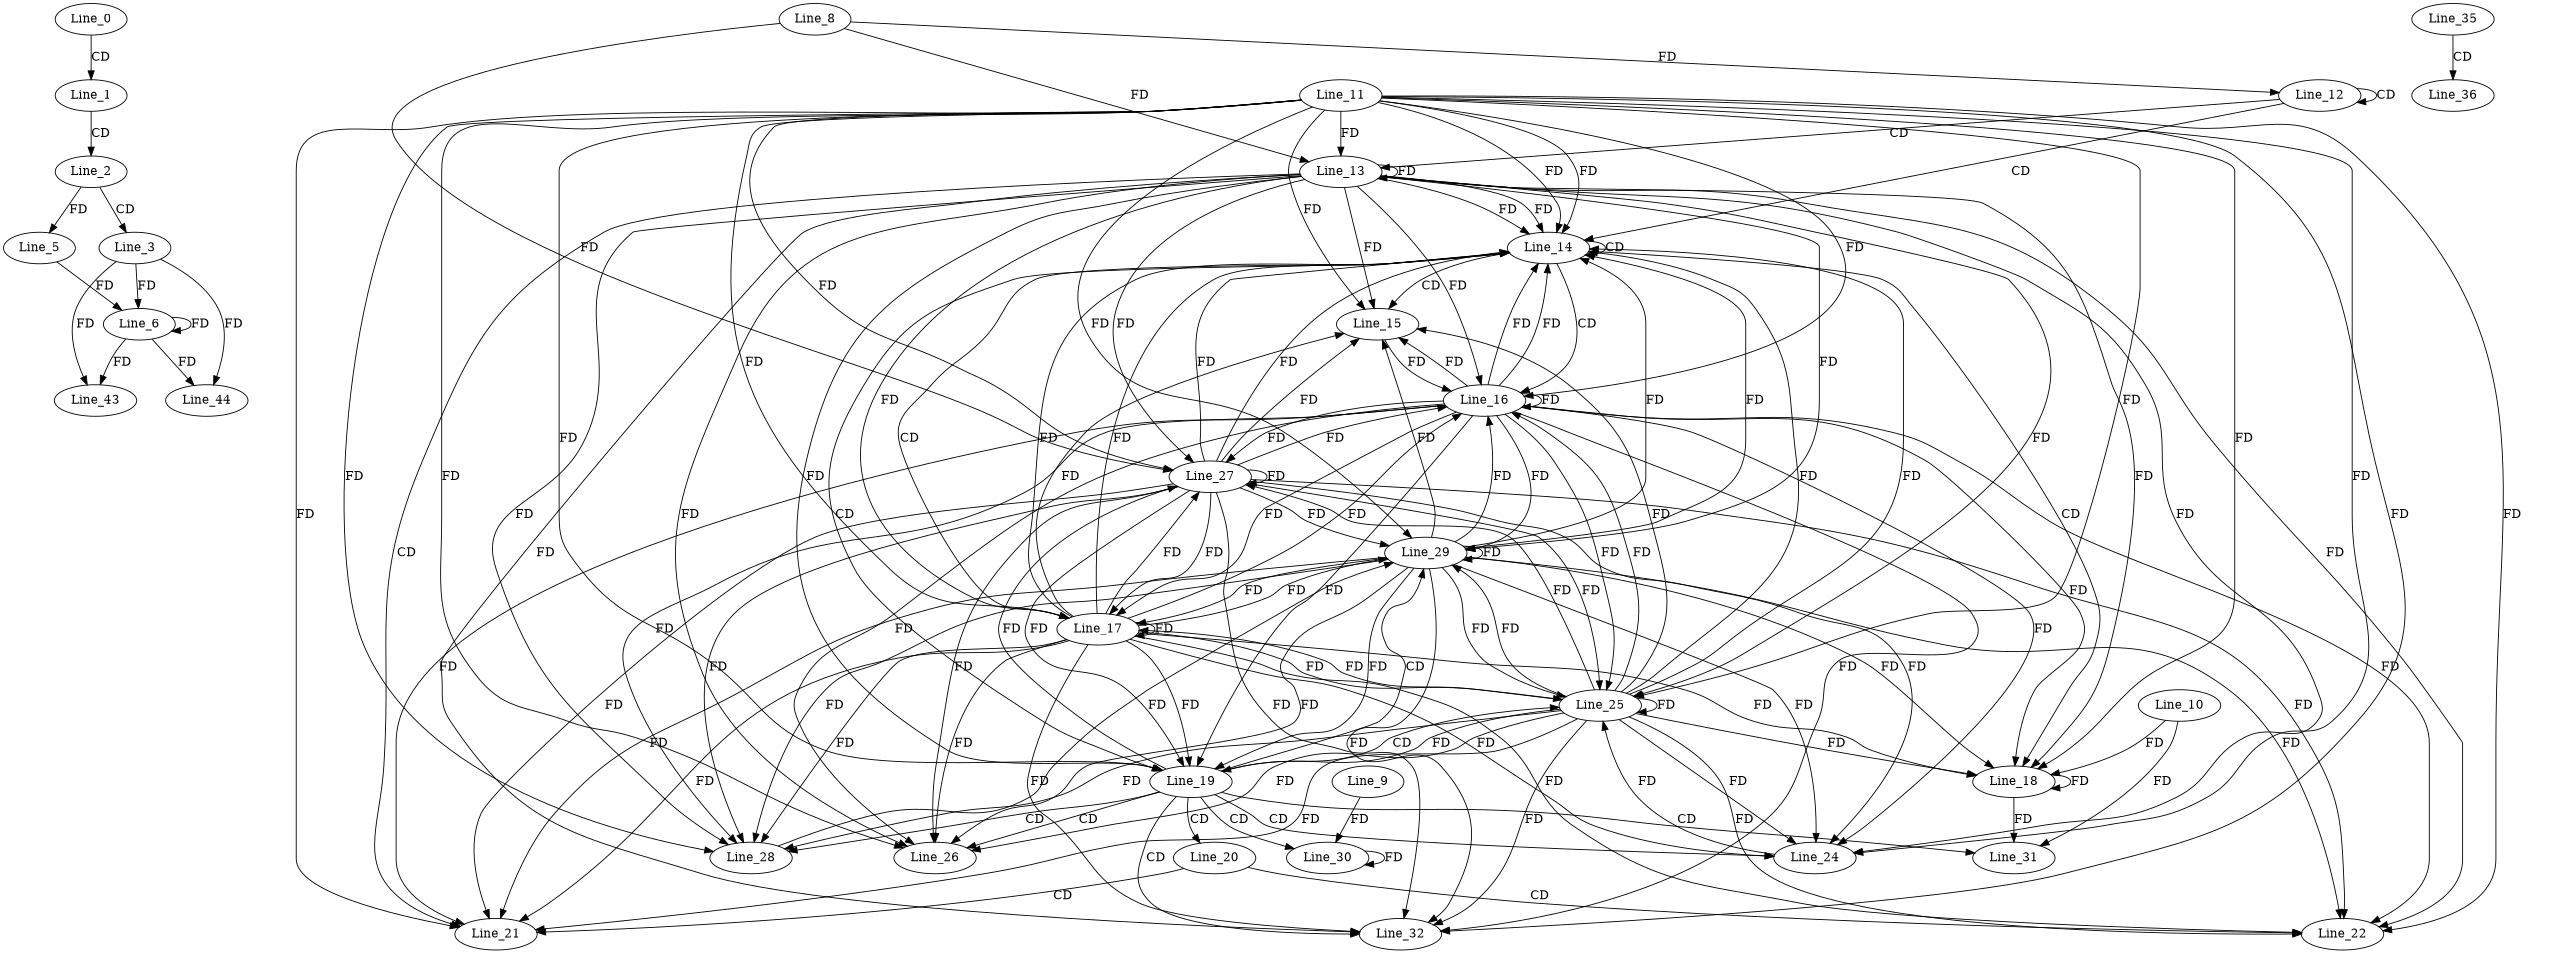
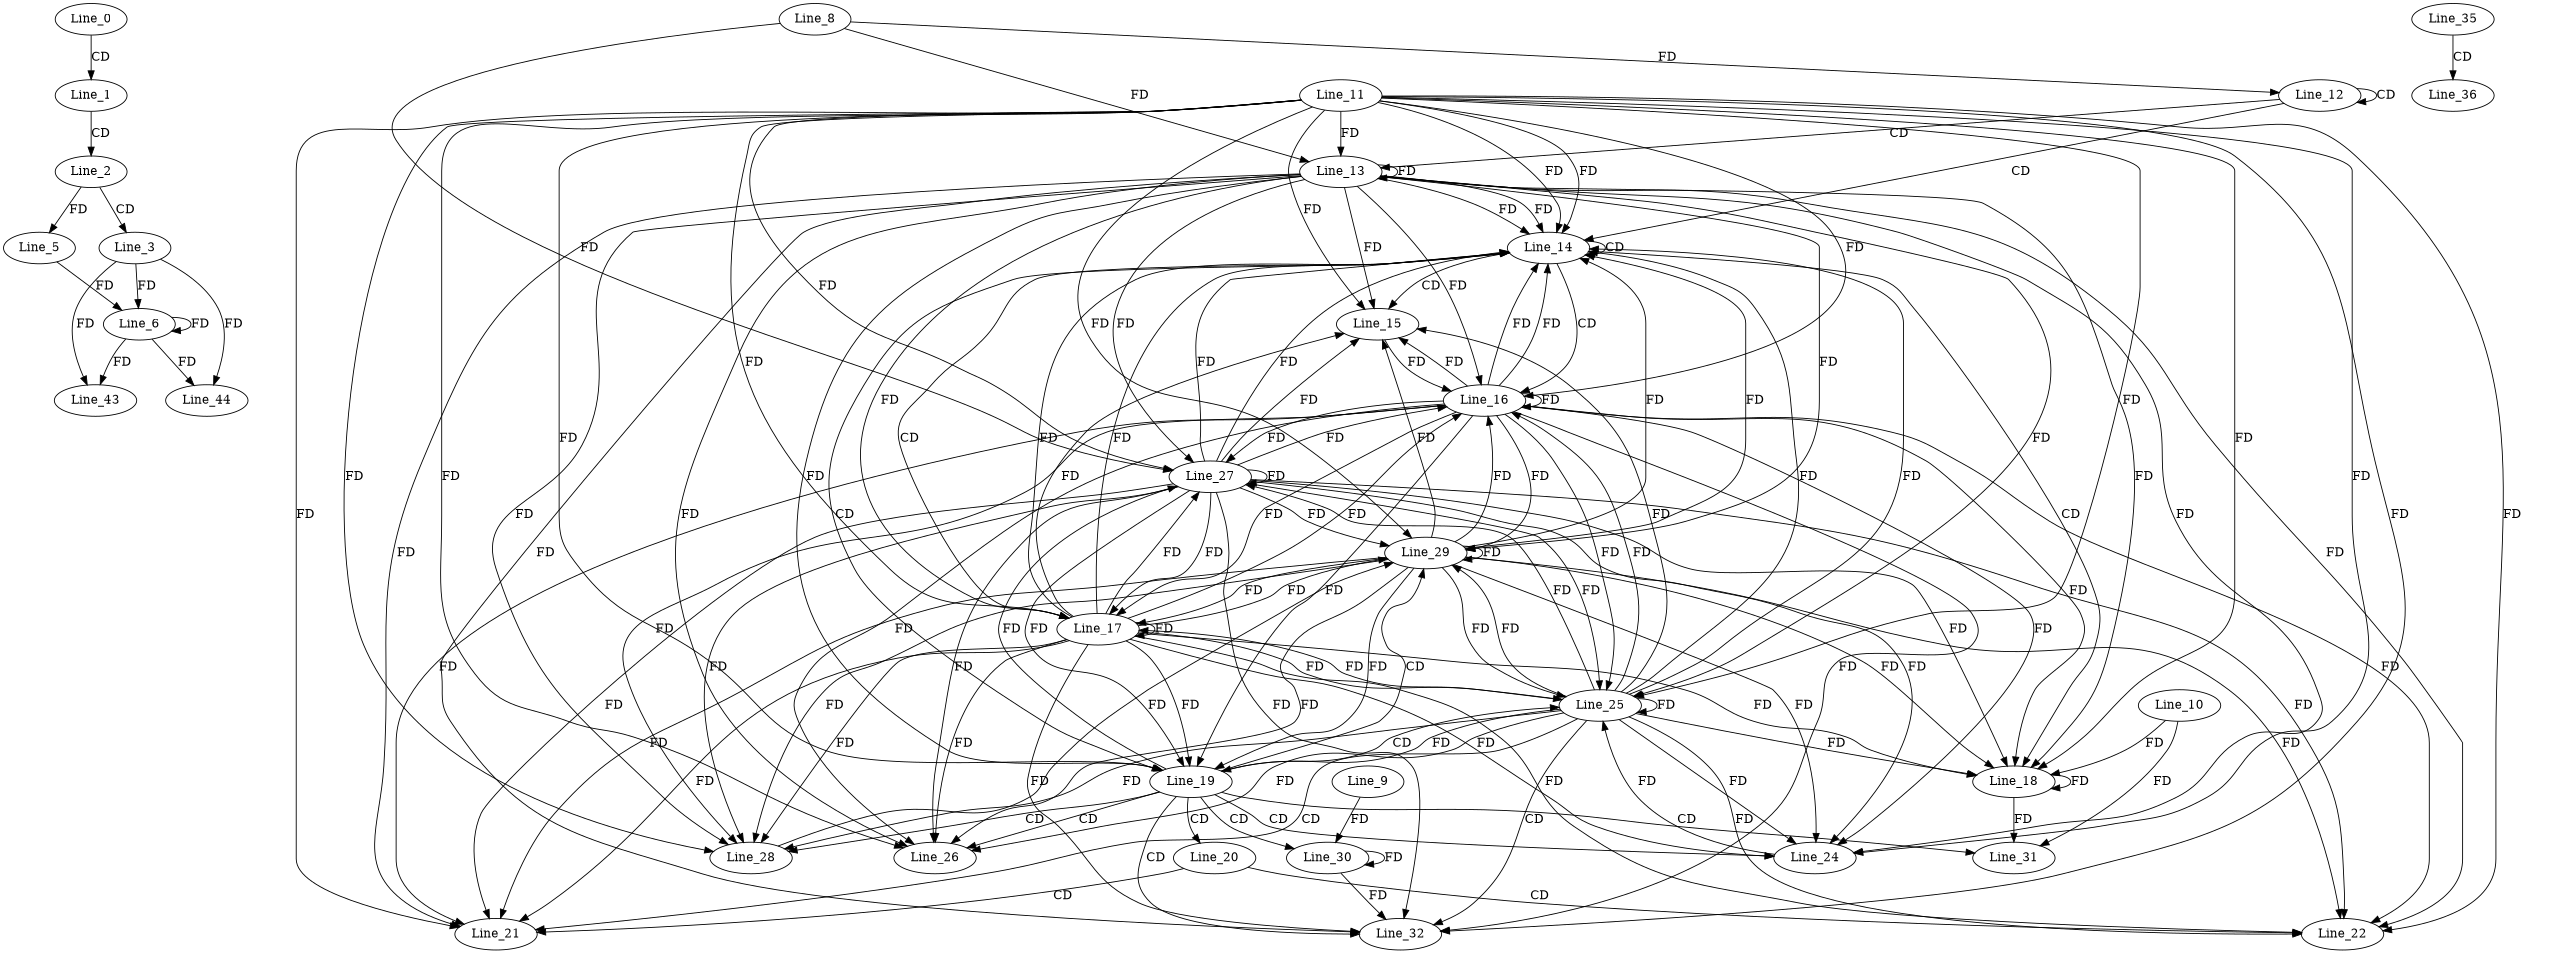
edge "Line_13" -> "Line_21": label "CD" -> "FD"
edge "Line_27" -> "Line_18": added, label "FD"
edge "Line_29" -> "Line_32": now "Line_30" -> "Line_32"
edge "Line_25" -> "Line_21": label "FD" -> "CD"
edge "Line_25" -> "Line_32": label "FD" -> "CD"
